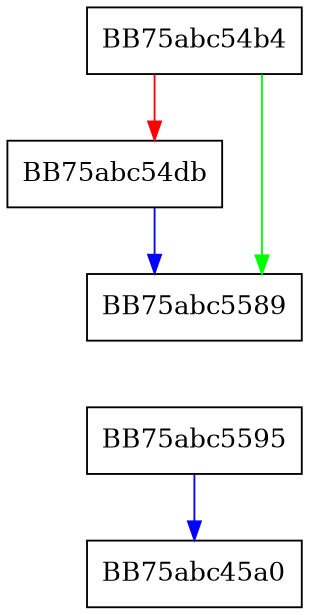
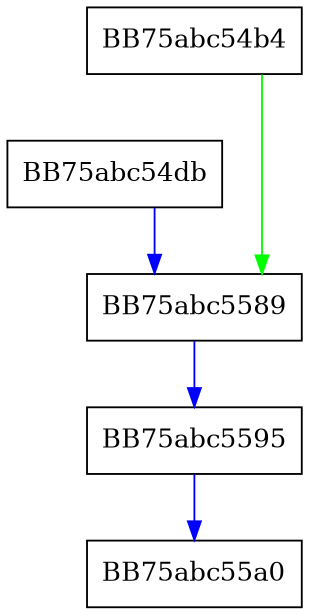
edge "BB75abc54b4" -> "BB75abc54db": removed
edge "BB75abc5589" -> "BB75abc5595": added
node "BB75abc45a0": label "BB75abc45a0" -> "BB75abc55a0"
